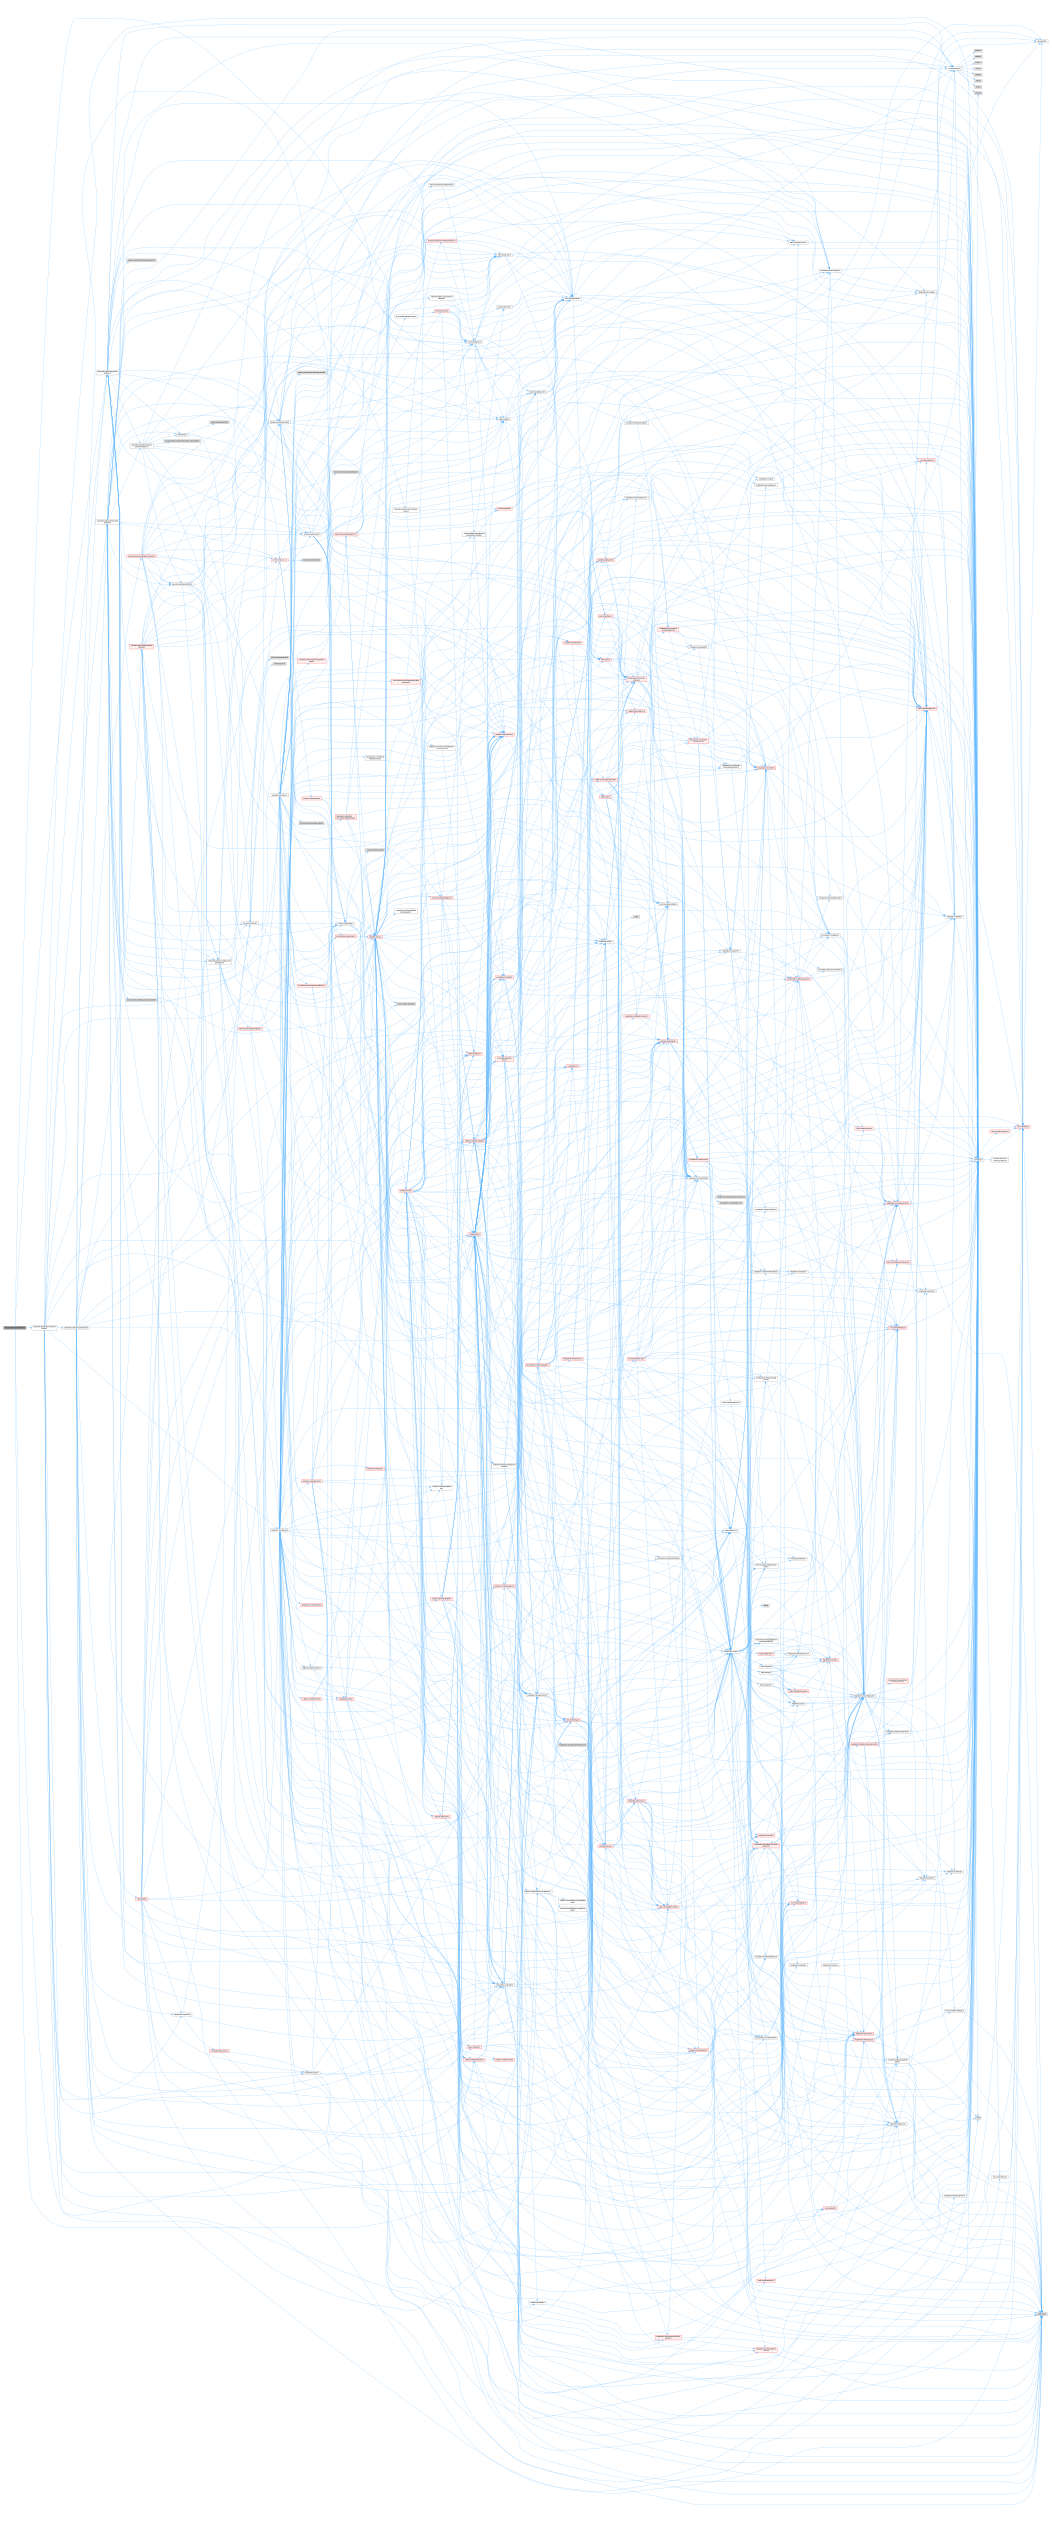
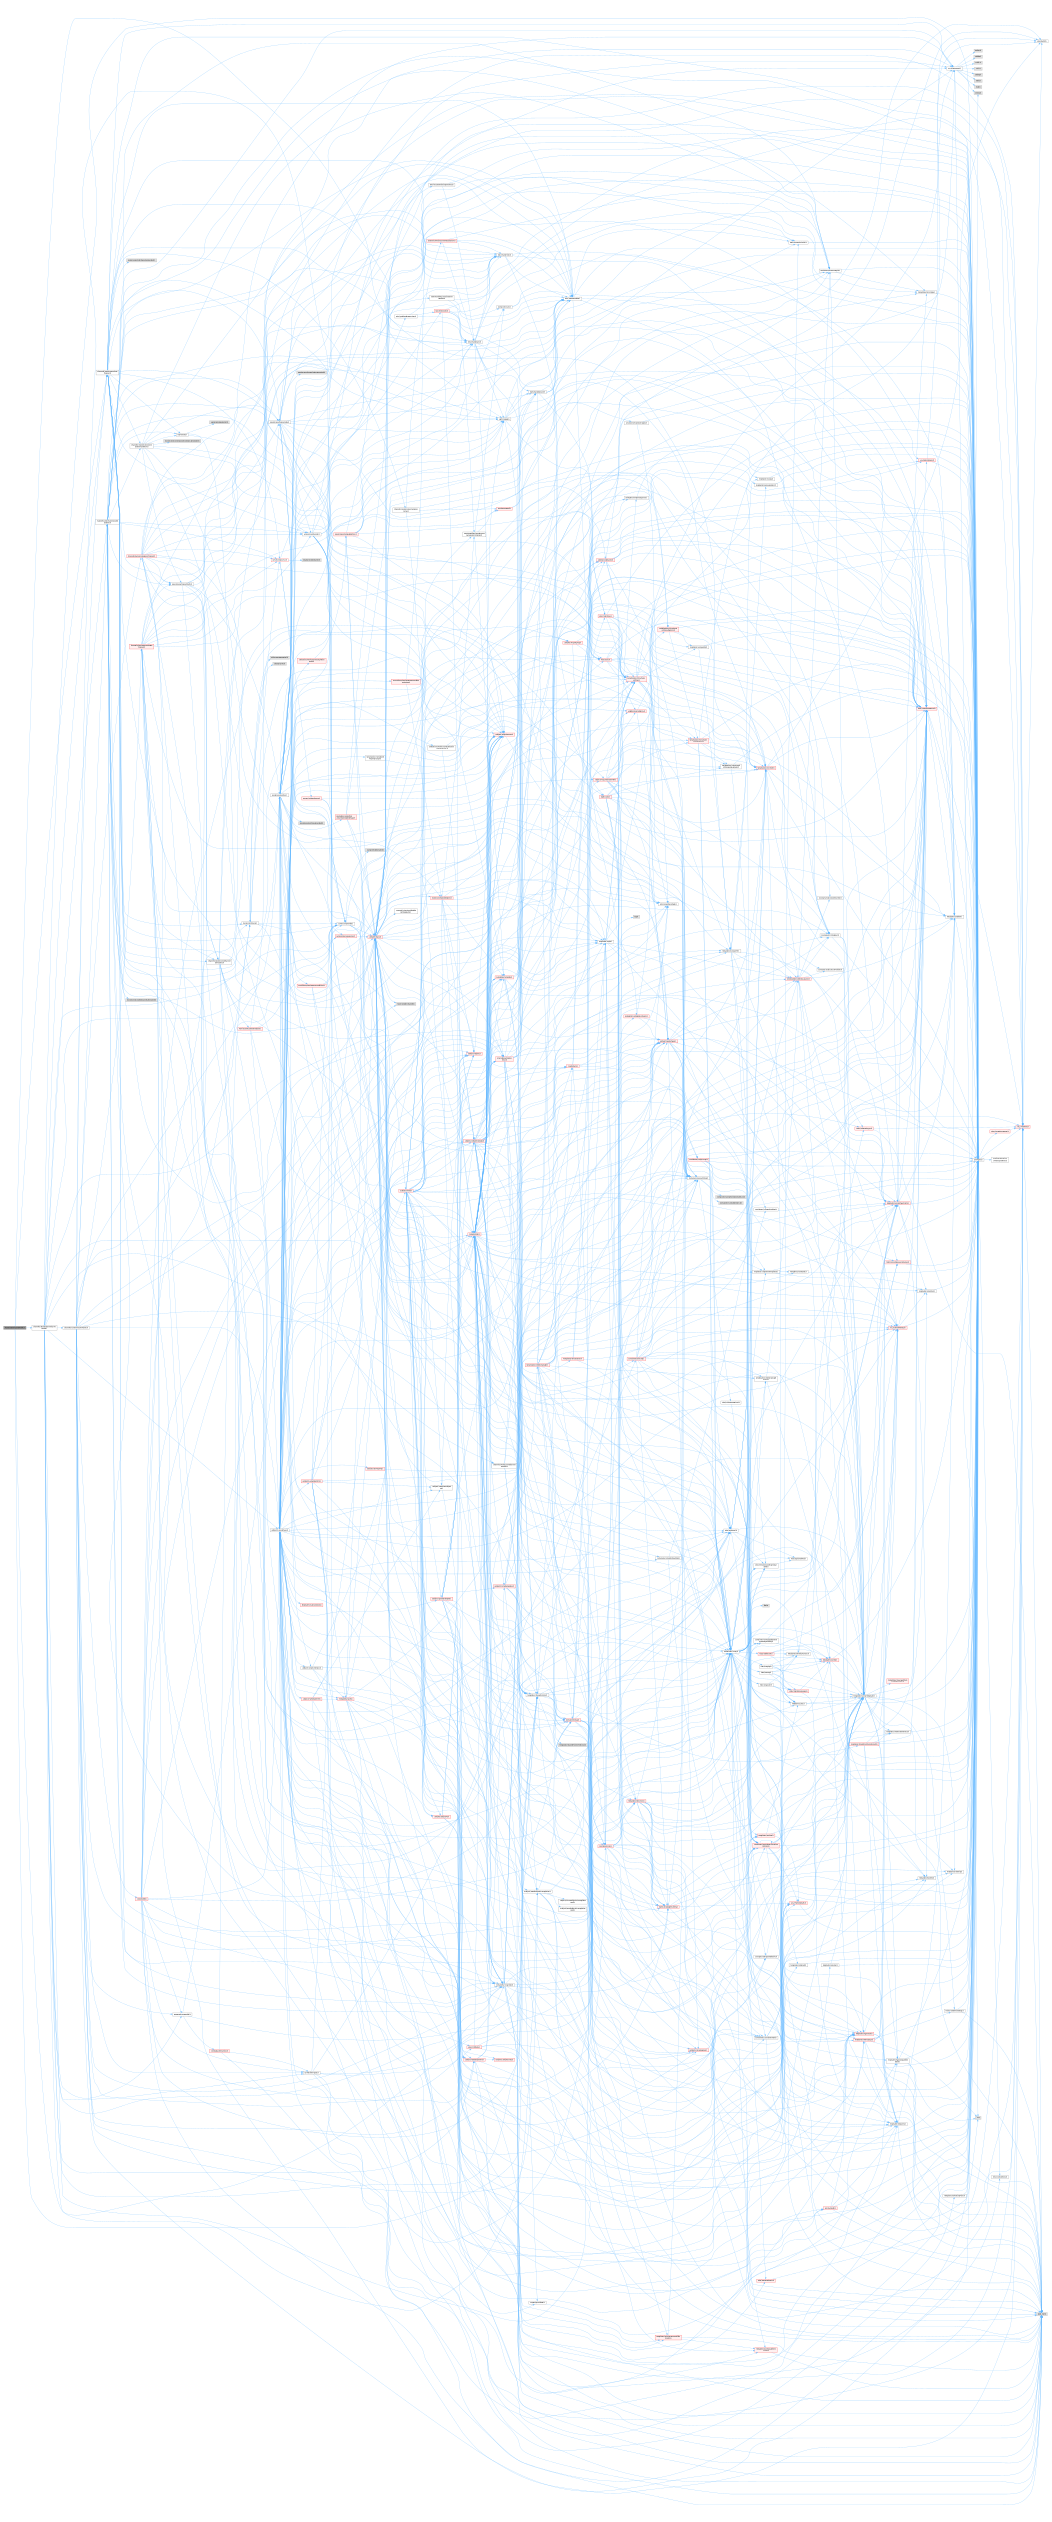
node "MovieSceneChannel.generated.h": removed
